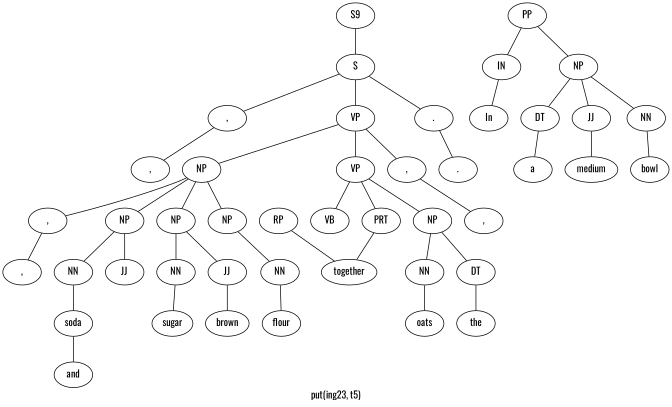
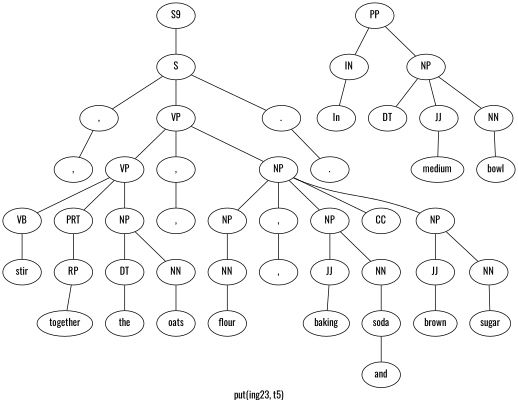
node "a": removed
node "CC": added
edge "PRT" -- "together": now "PRT" -- "RP"
node "stir": added
node "baking": added
